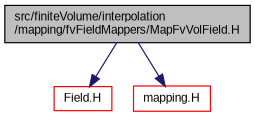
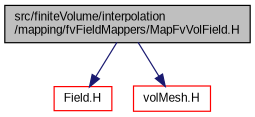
node "mapping.H": label "mapping.H" -> "volMesh.H"
